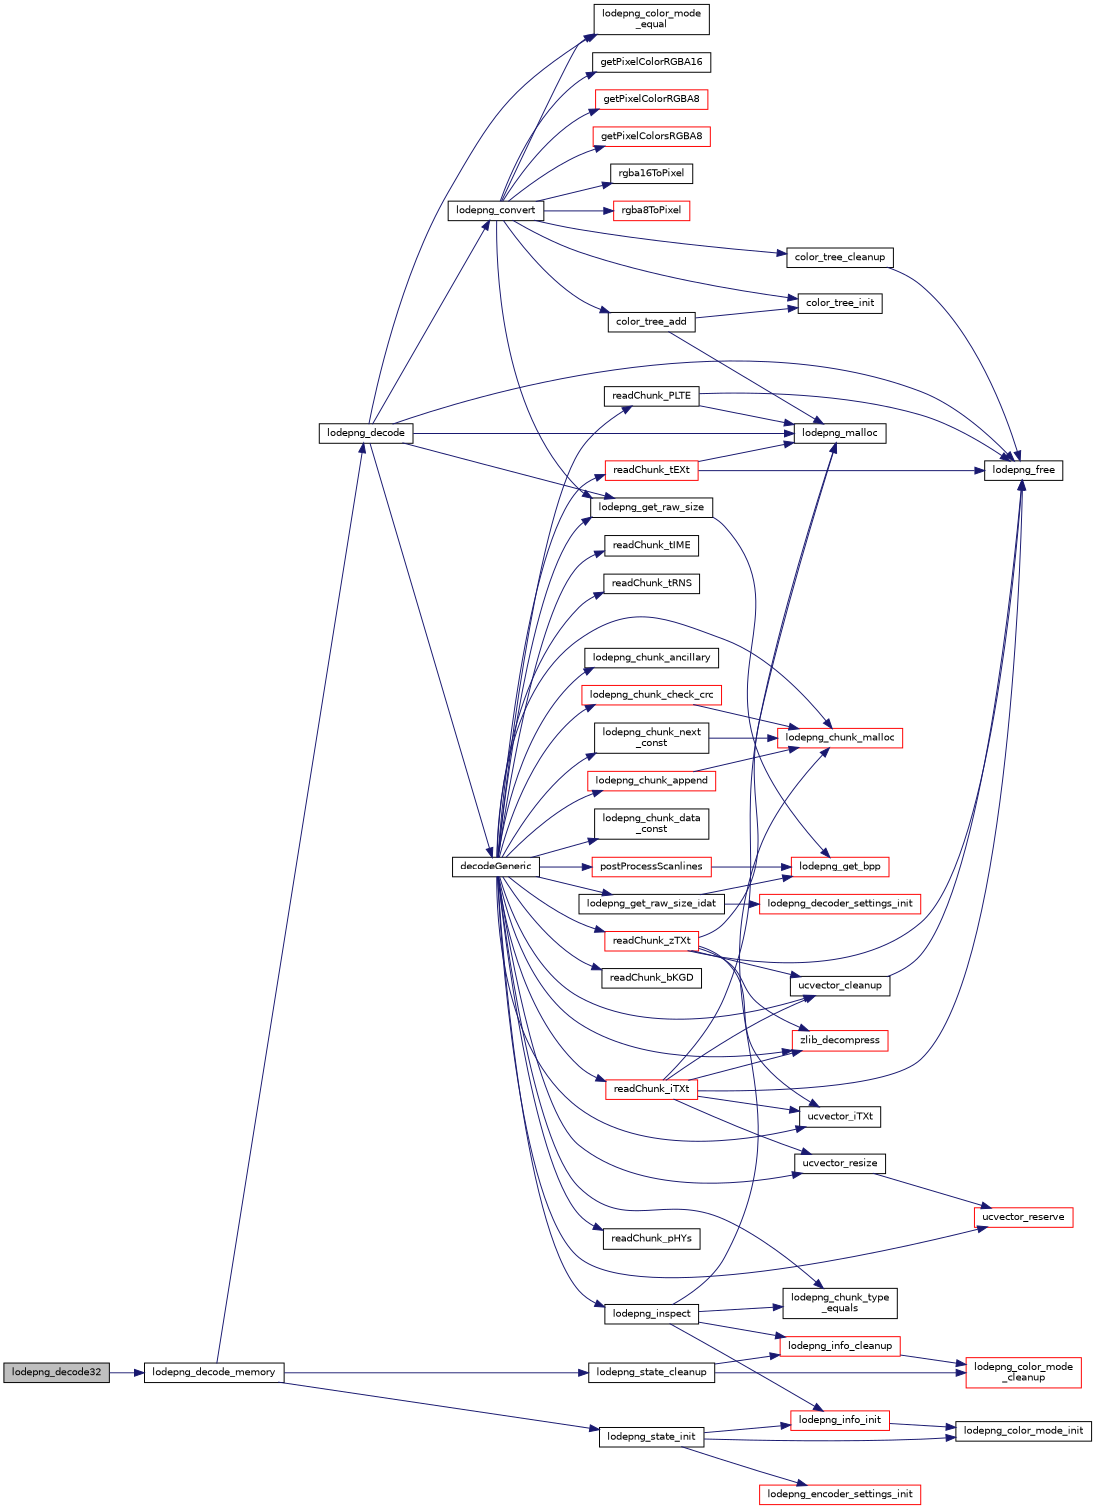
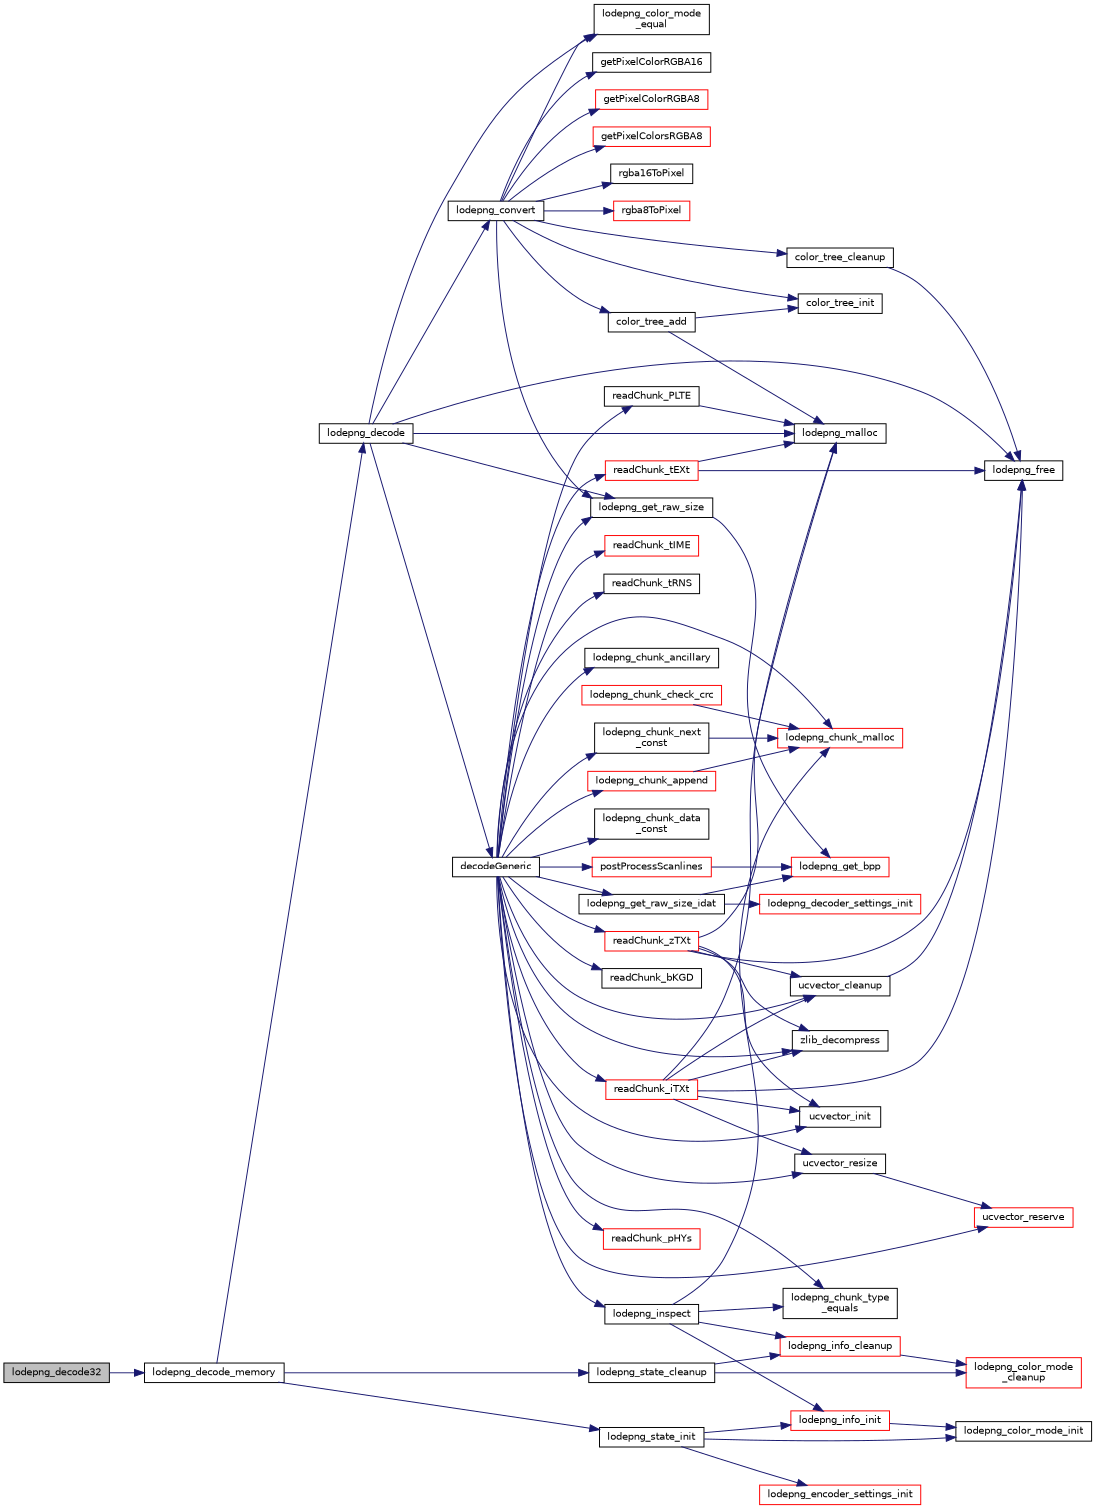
edge "readChunk_PLTE" -> "lodepng_free": removed
node "readChunk_tIME": color black -> red
edge "decodeGeneric" -> "lodepng_chunk_check_crc": removed
node "zlib_decompress": color red -> black
node "ucvector_iTXt": label "ucvector_iTXt" -> "ucvector_init"
node "readChunk_pHYs": color black -> red
